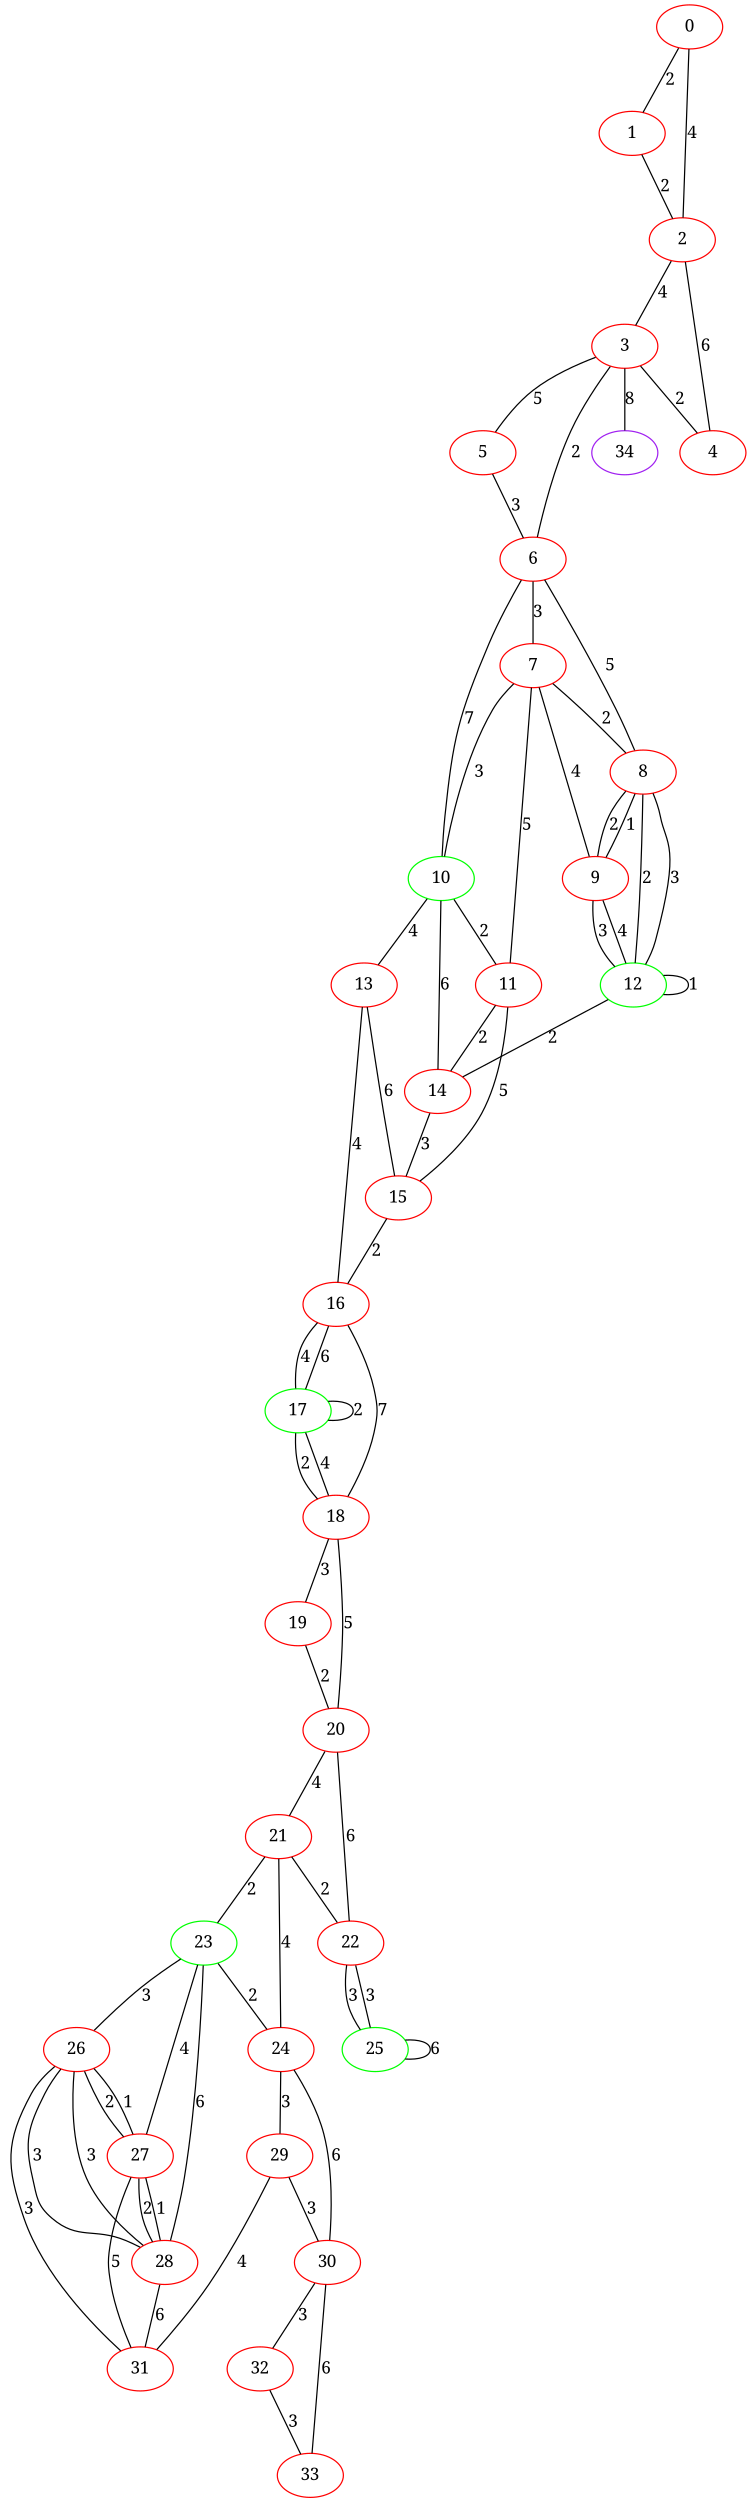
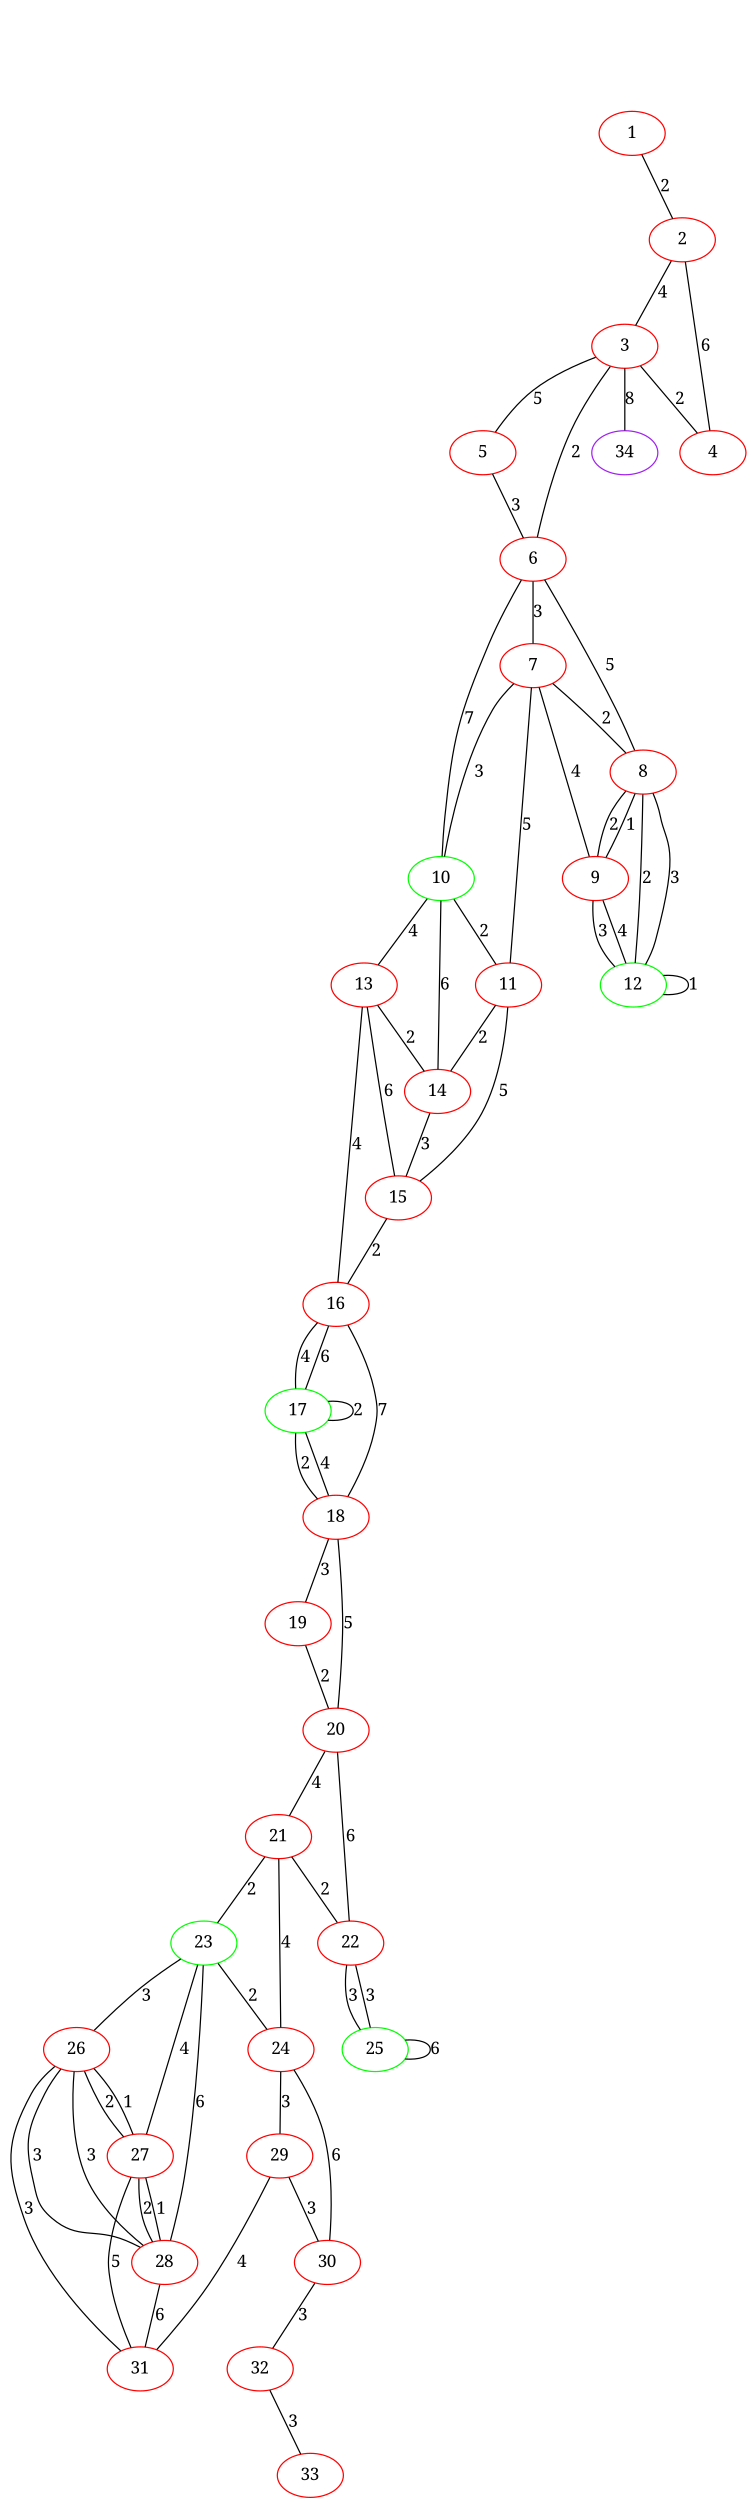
node "0": removed
edge "12" -- "14": now "13" -- "14"
edge "30" -- "33": removed, label "6"
